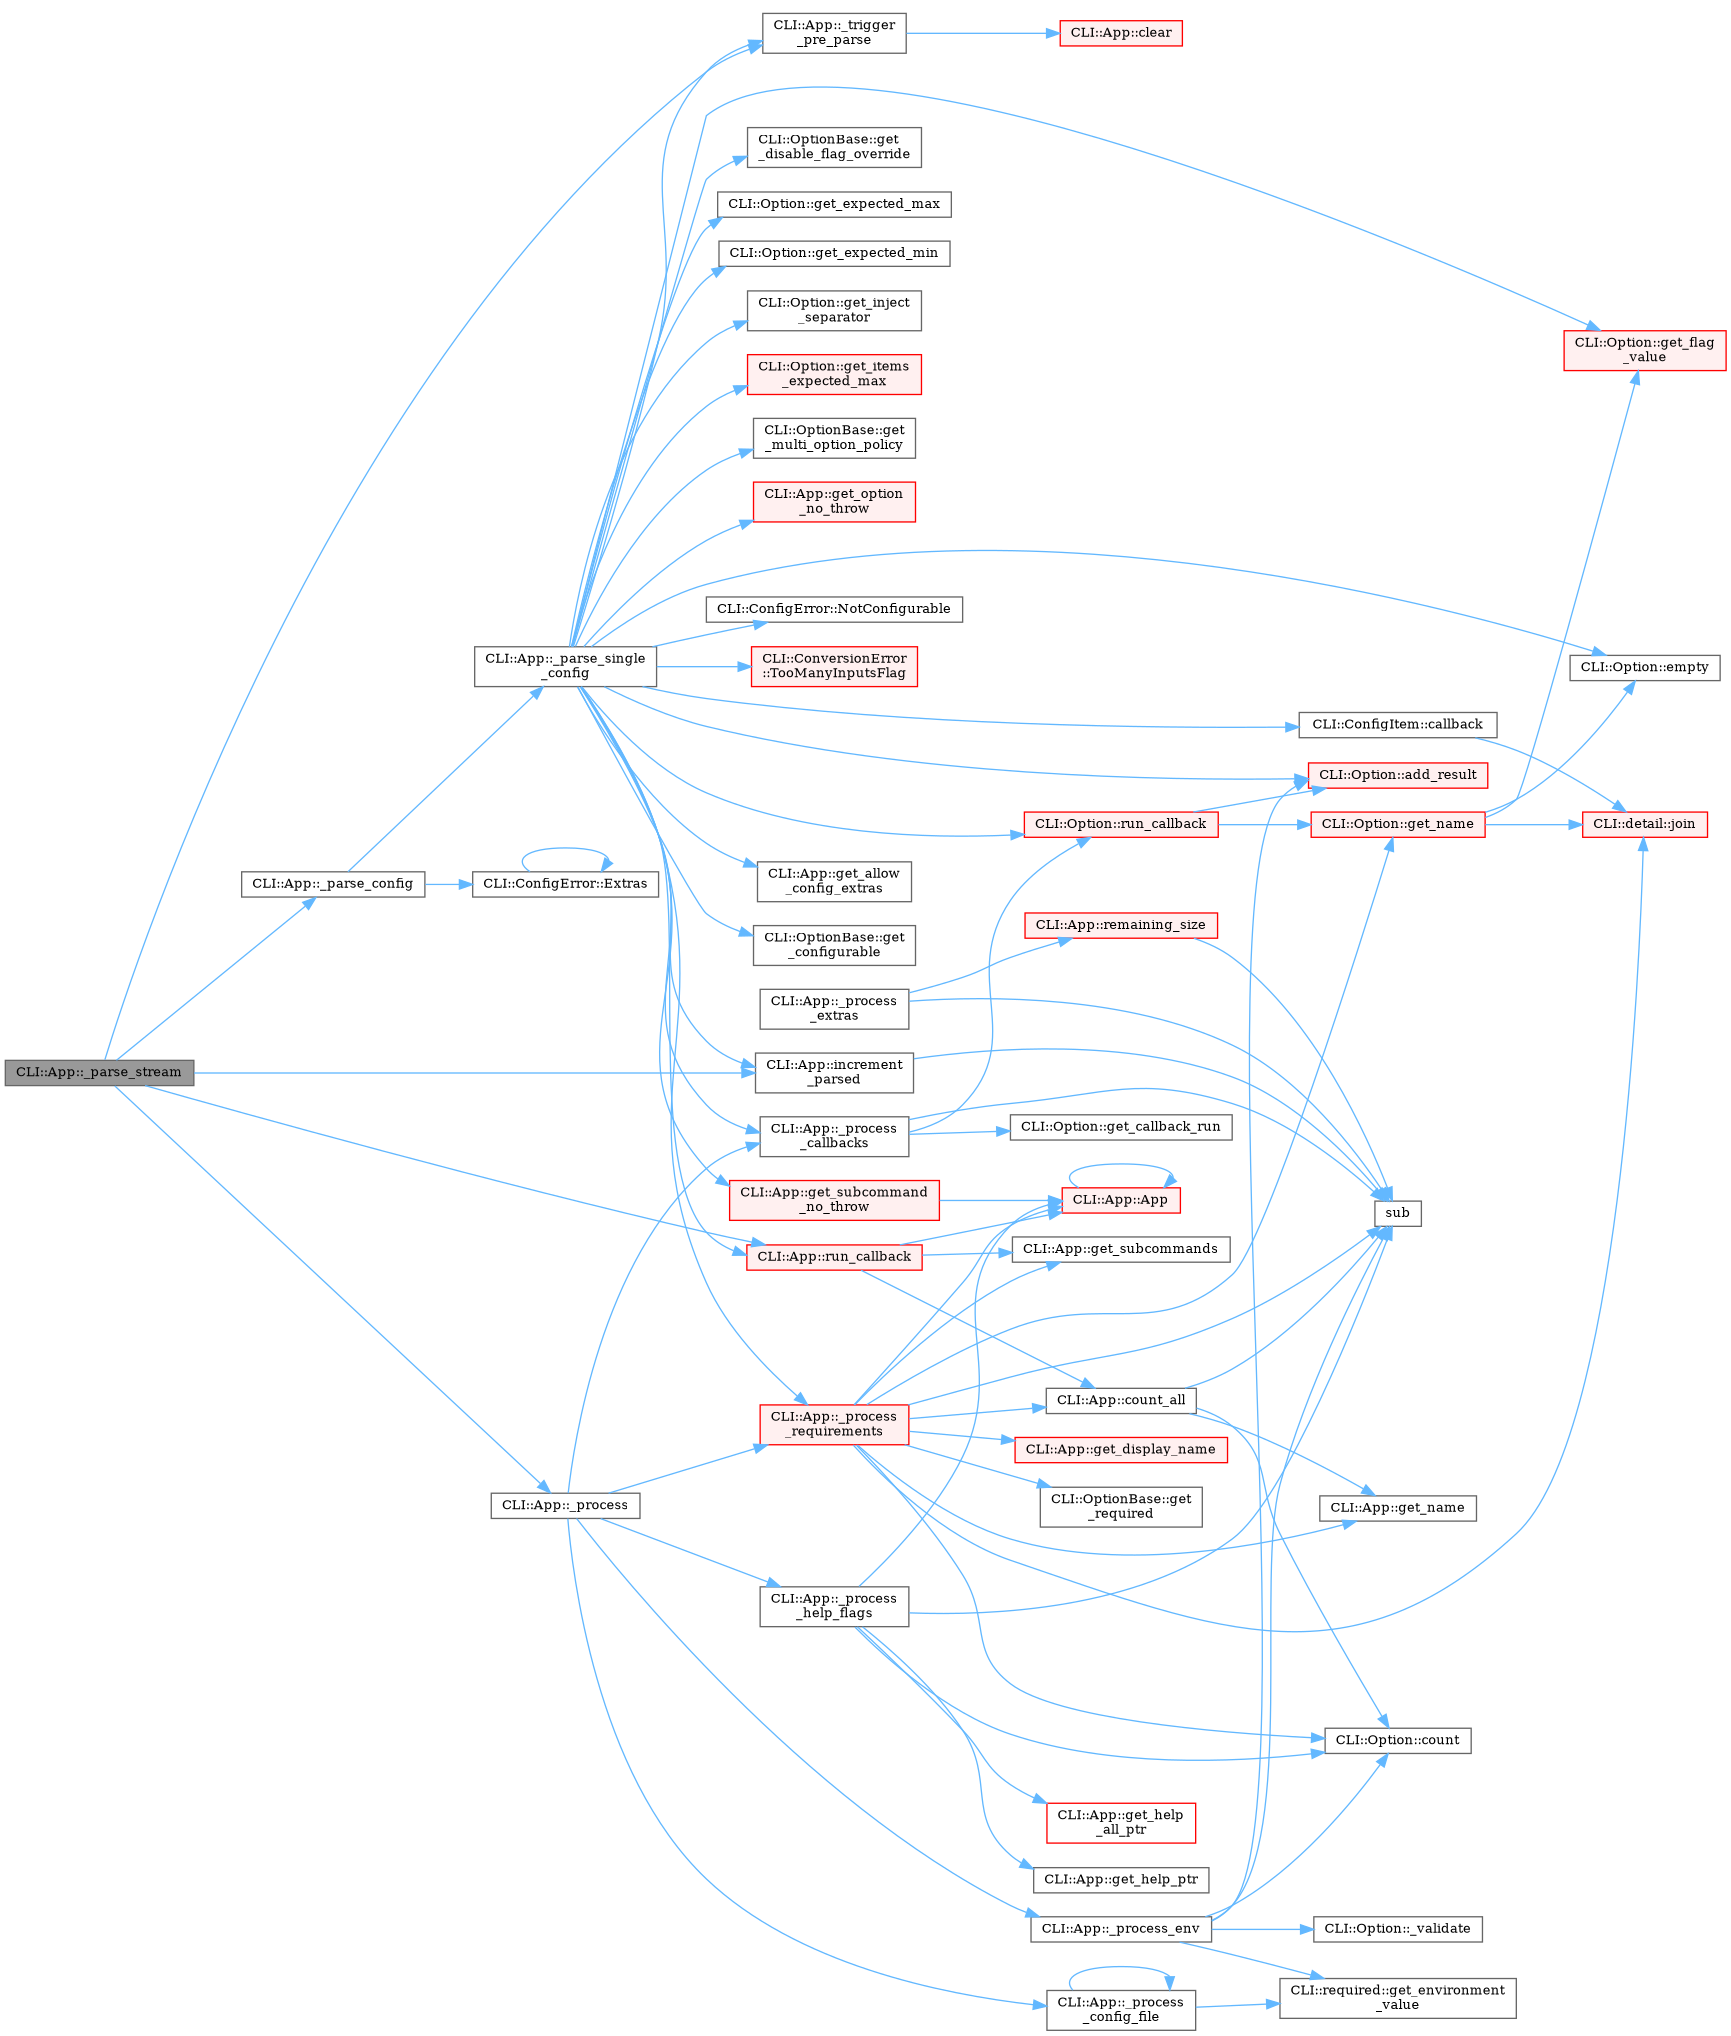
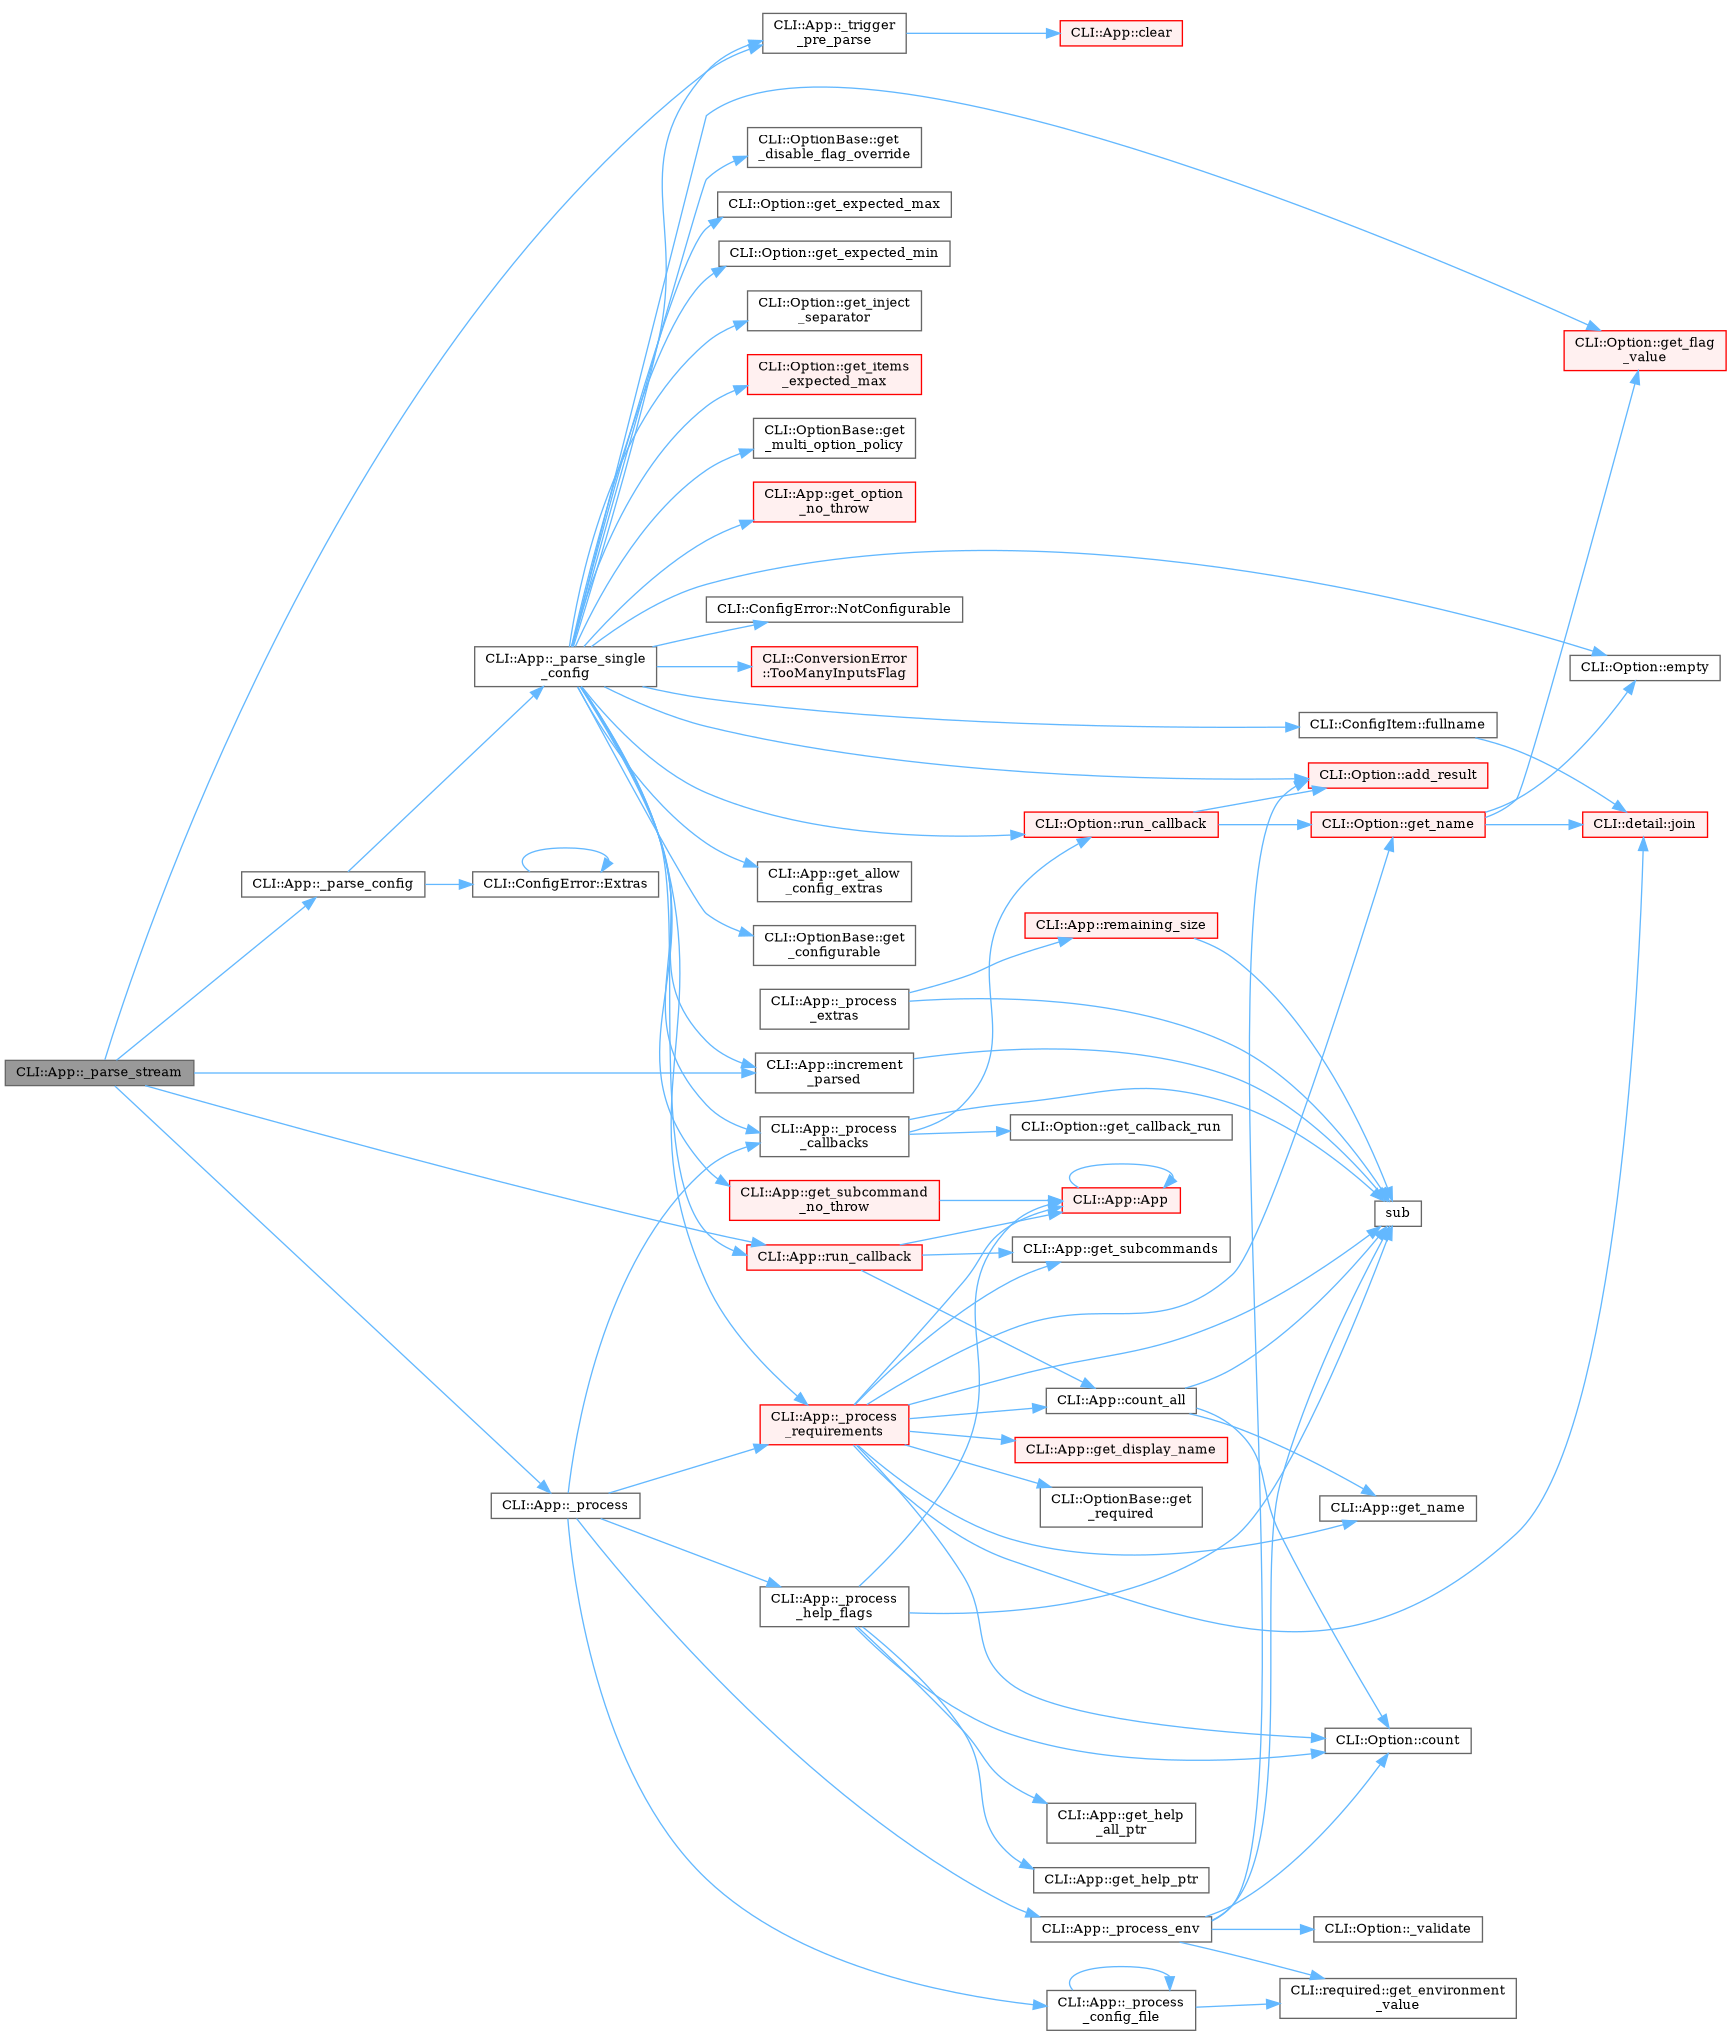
node "CLI::ConfigItem::callback": label "CLI::ConfigItem::callback" -> "CLI::ConfigItem::fullname"
node "CLI::App::get_help _all_ptr": color red -> grey40
